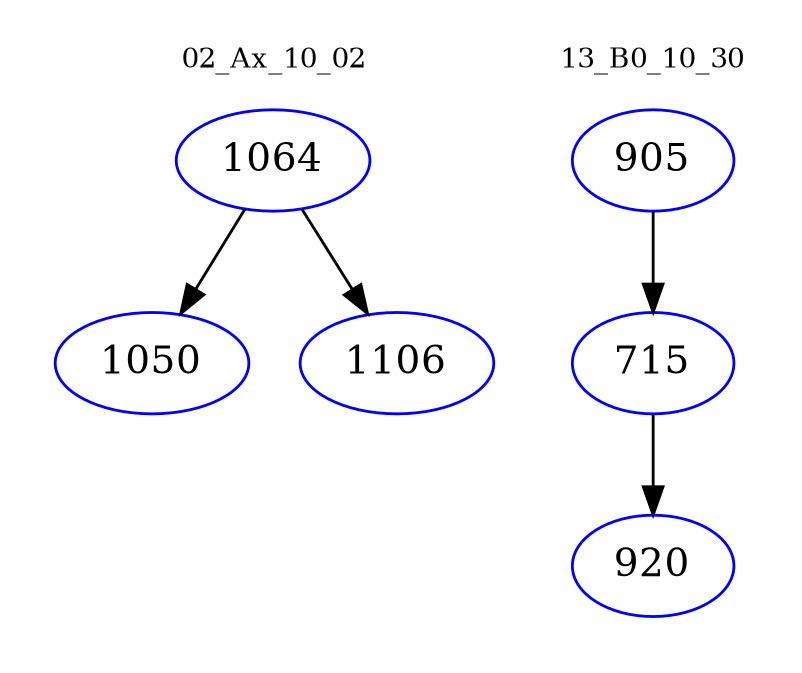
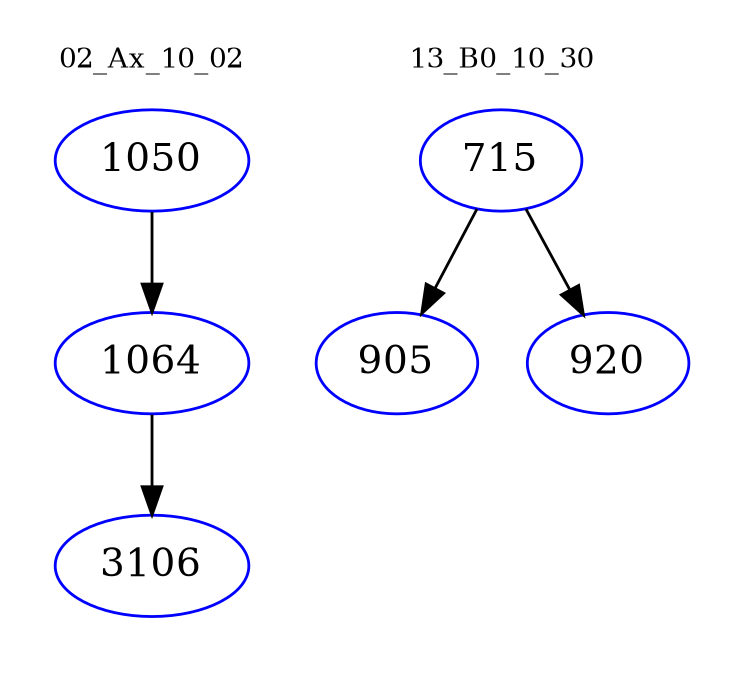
edge "905" -> "715": reversed
edge "1064" -> "1050": reversed
node "1106": label "1106" -> "3106"
